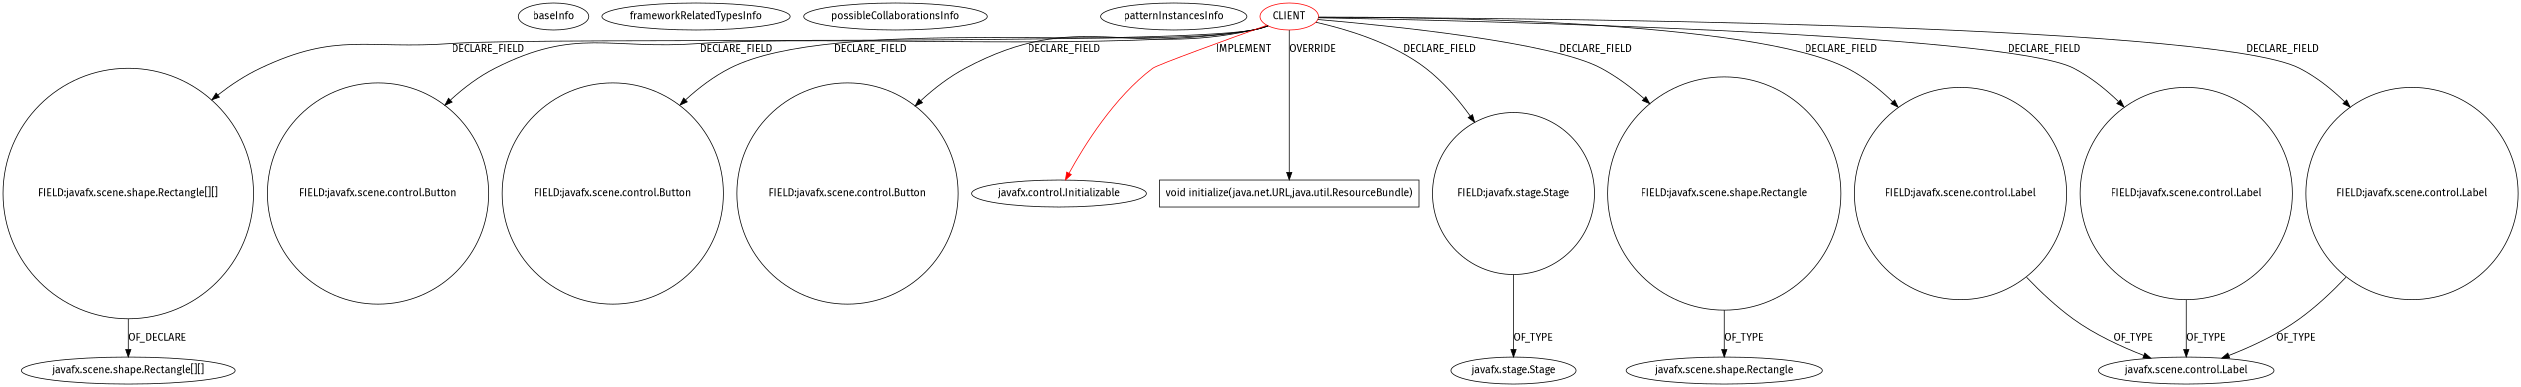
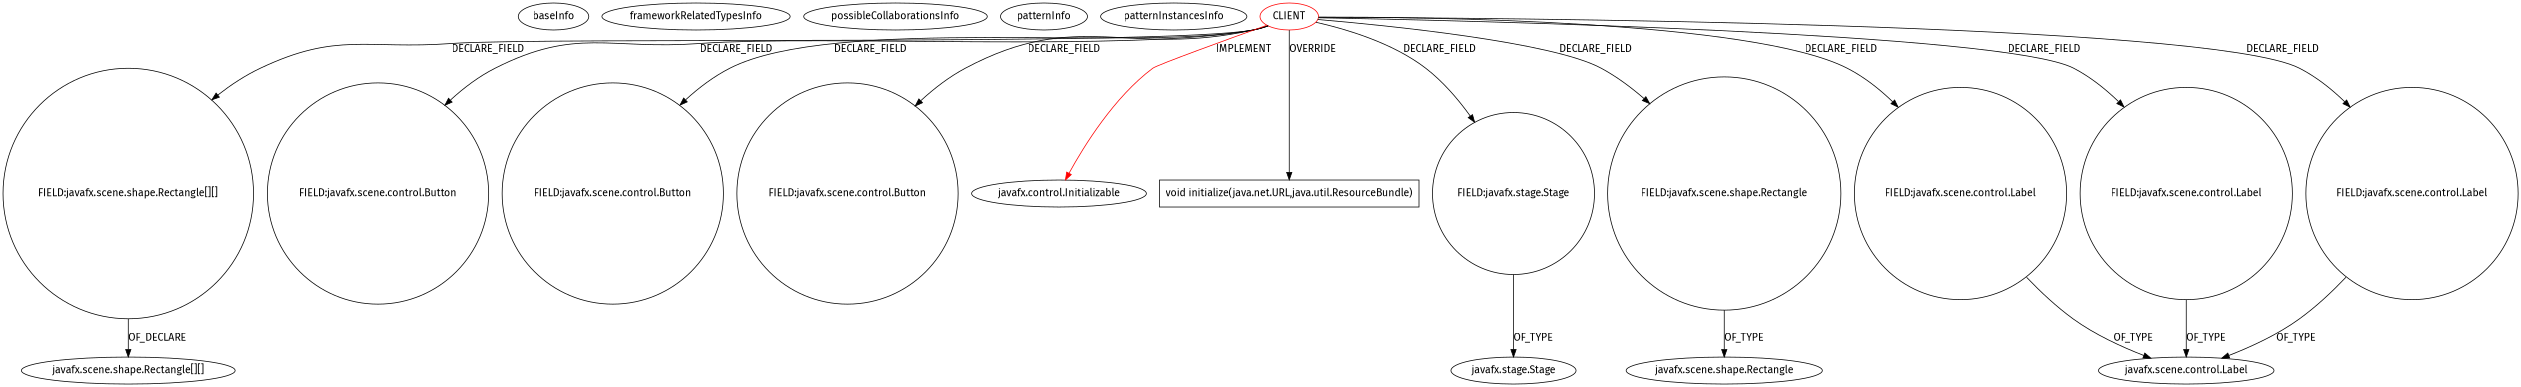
node "patternInfo": added
